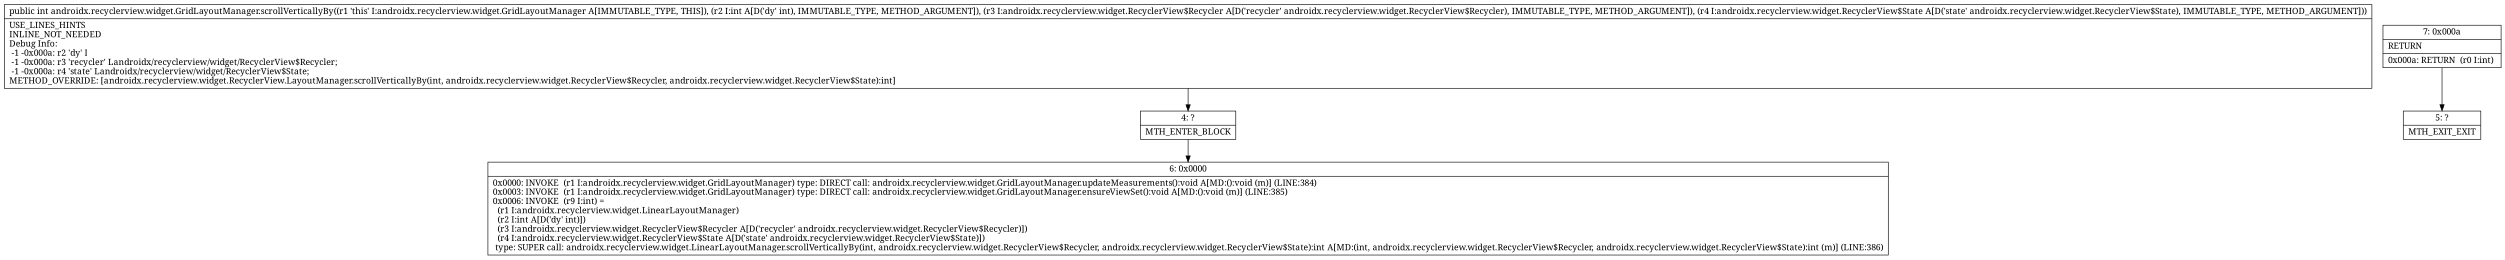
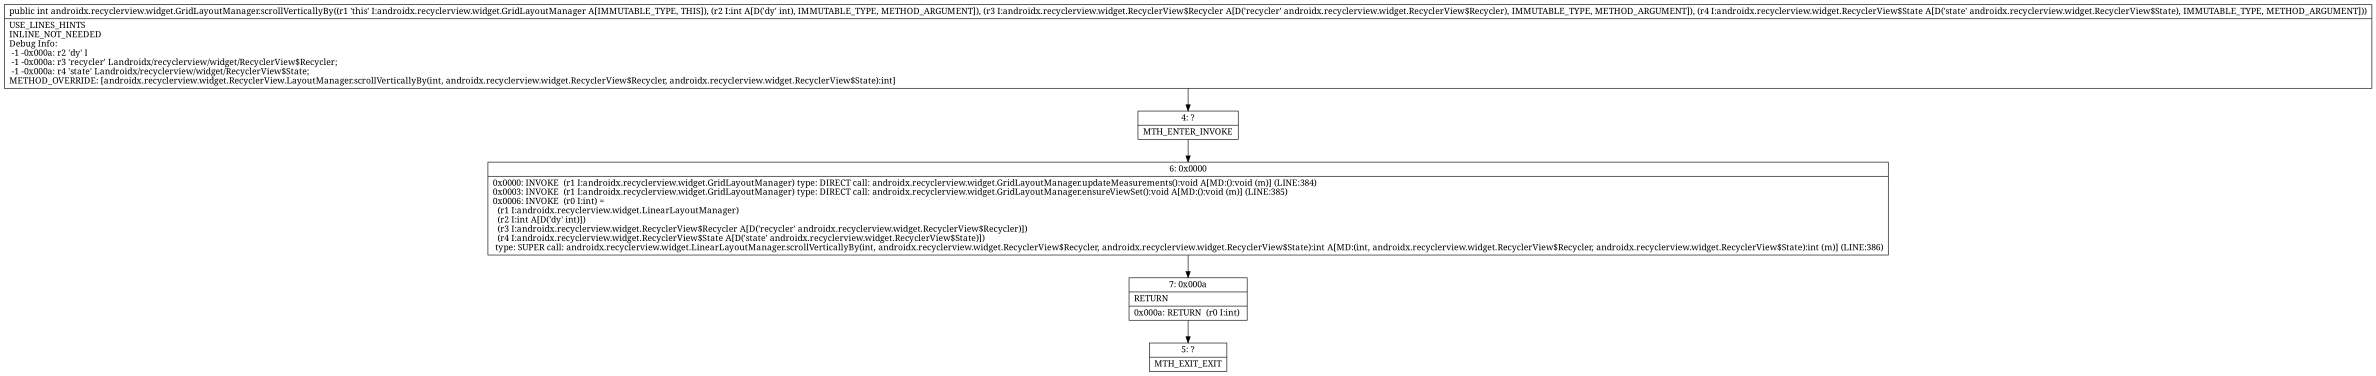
node "4: ?": text "MTH_ENTER_BLOCK" -> "MTH_ENTER_INVOKE"
node "6: 0x0000": text "0x0006: INVOKE  (r9 I:int) =" -> "0x0006: INVOKE  (r0 I:int) ="
edge "6: 0x0000" -> "7: 0x000a": added
